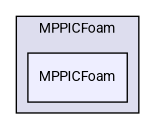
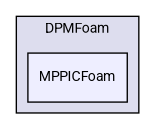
cluster "MPPICFoam": label "MPPICFoam" -> "DPMFoam"
